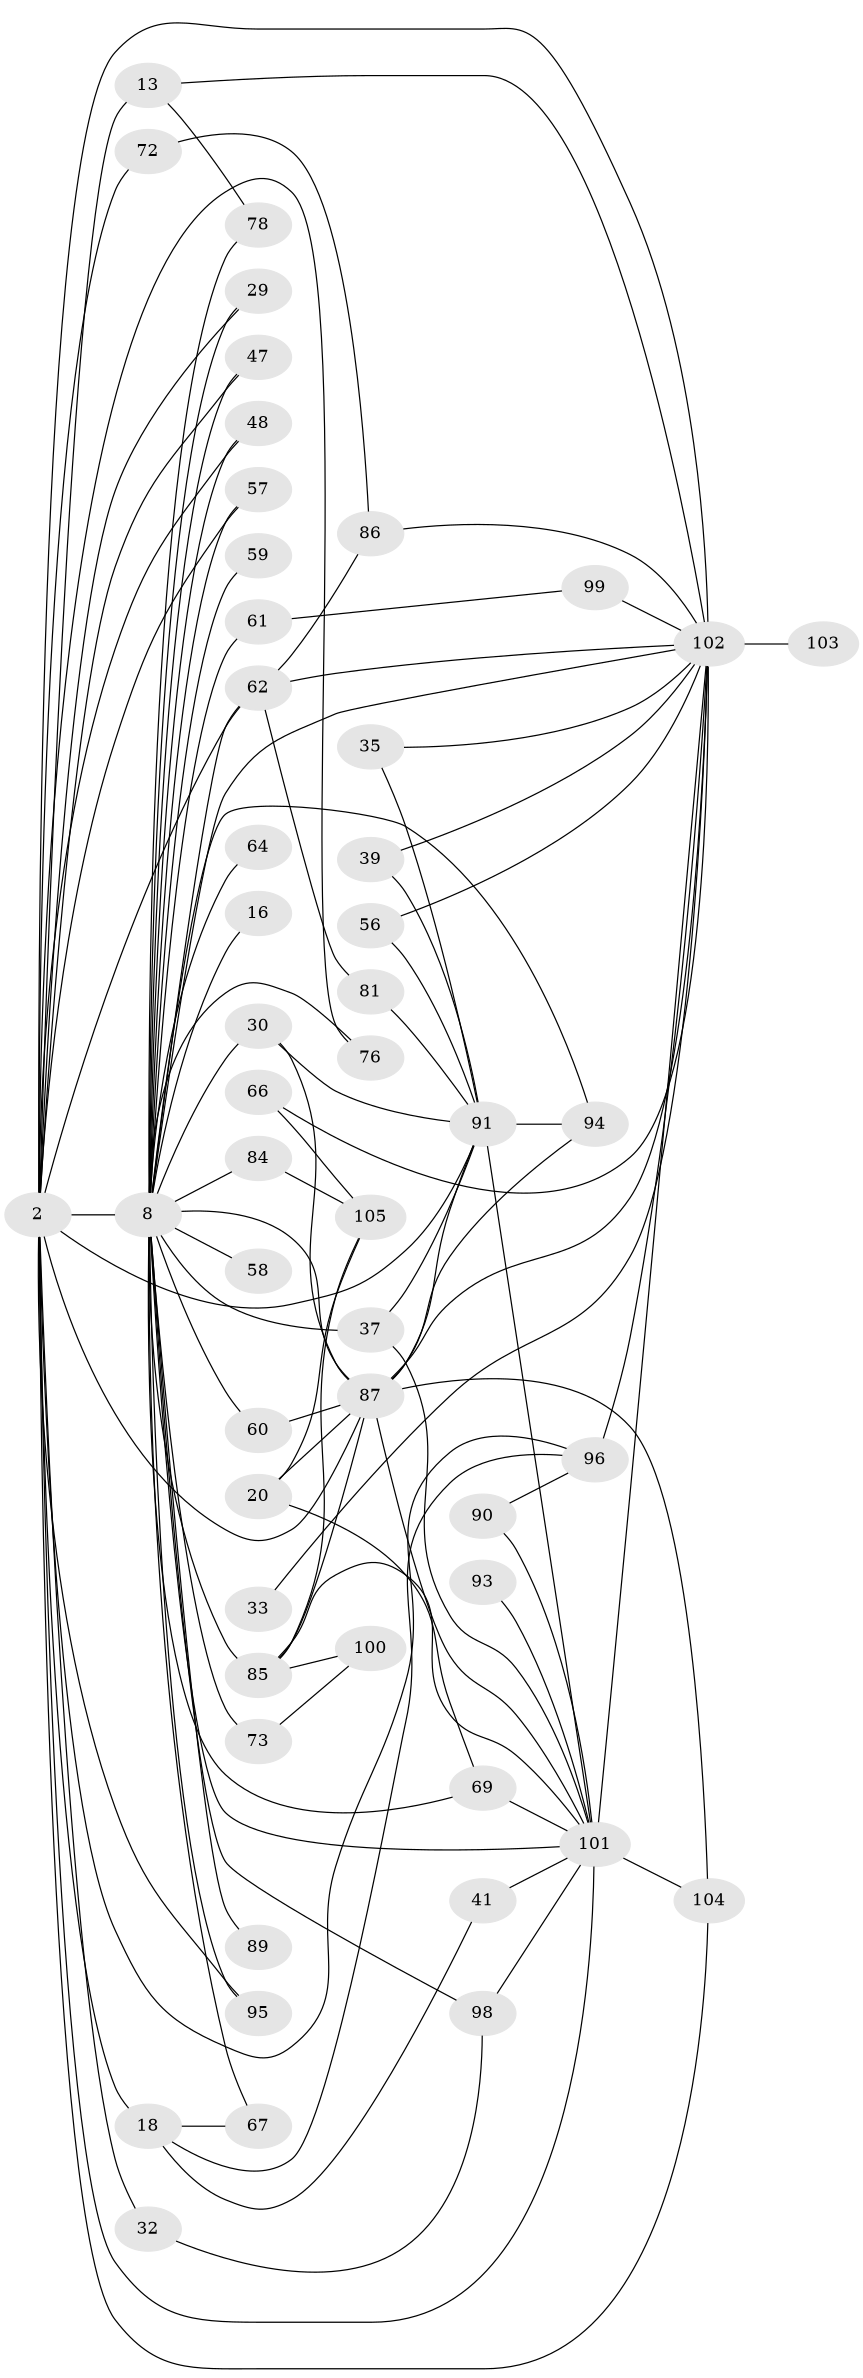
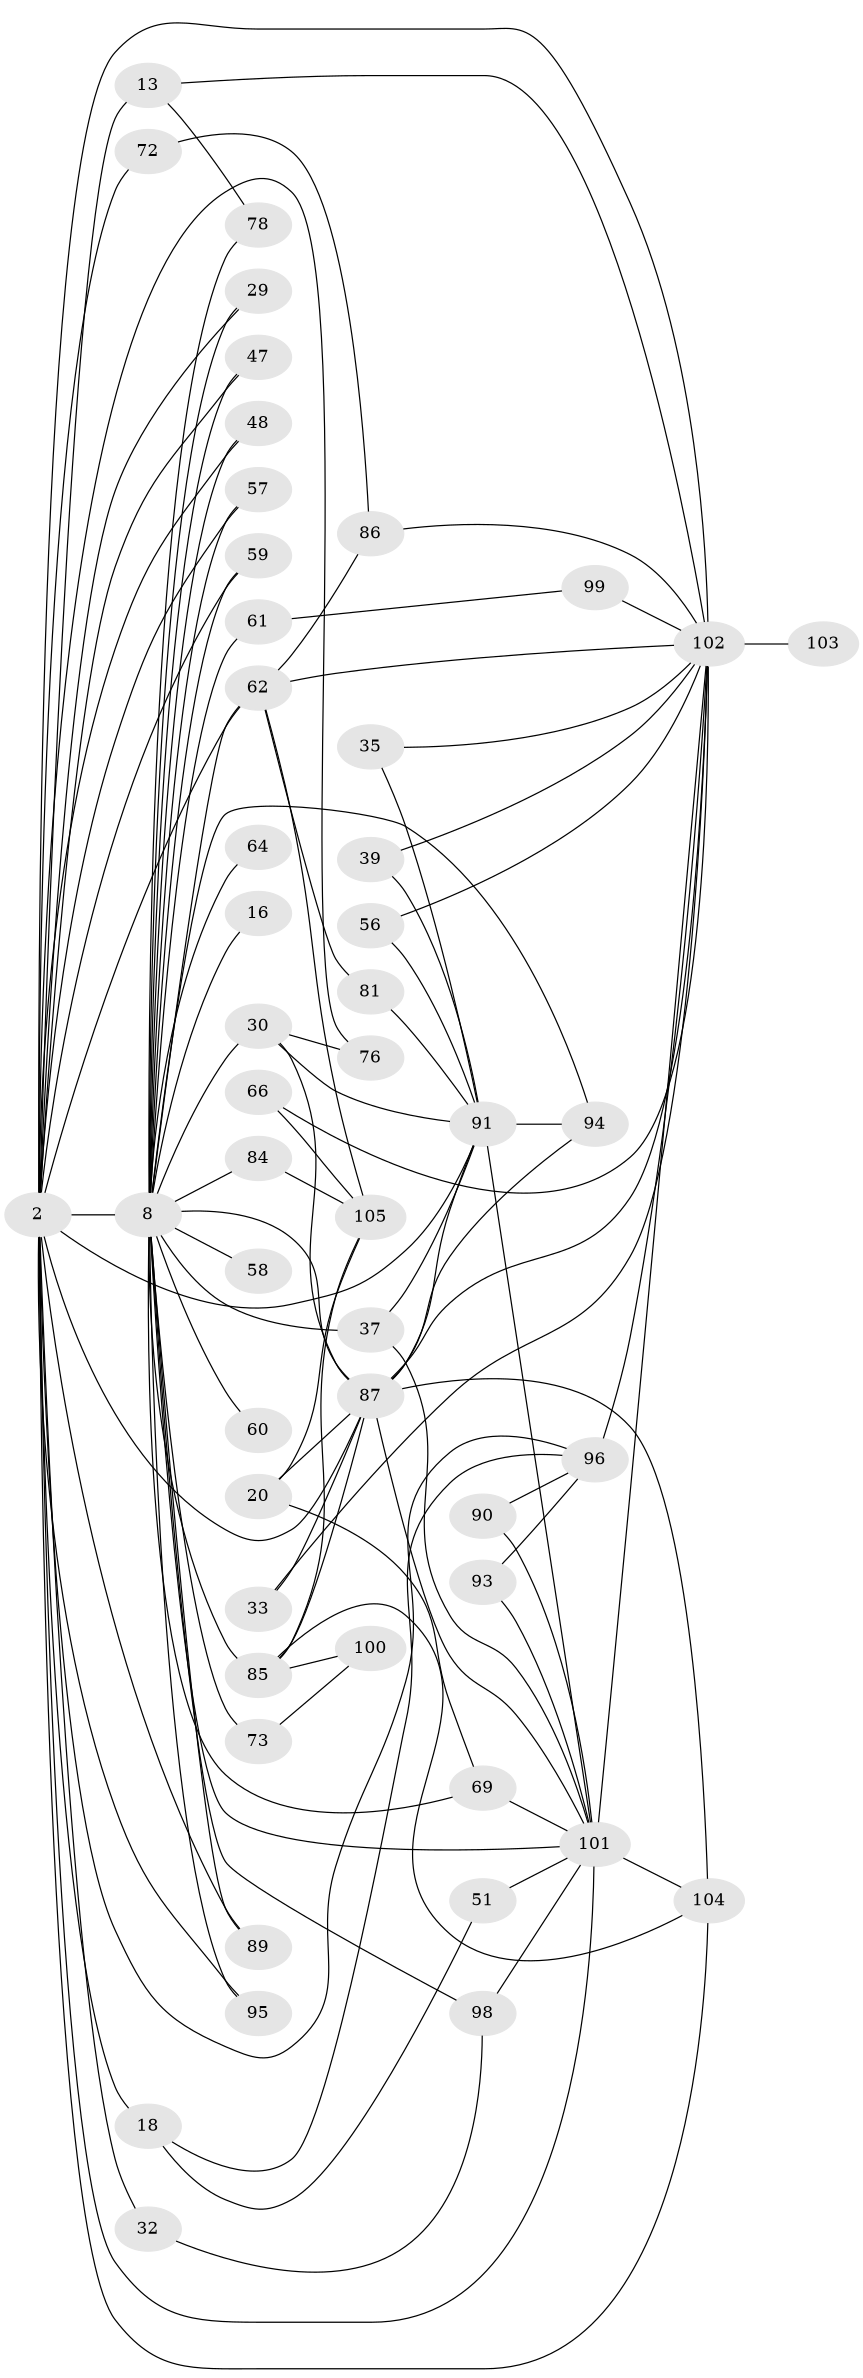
edge "102" -- "8": removed
edge "59" -- "2": added
edge "62" -- "105": added
edge "76" -- "8": now "76" -- "30"
edge "87" -- "60": now "87" -- "33"
edge "96" -- "93": added
edge "2" -- "89": added
edge "85" -- "101": now "85" -- "104"
node "41": label "41" -> "51"
node "67": removed
